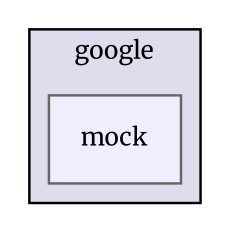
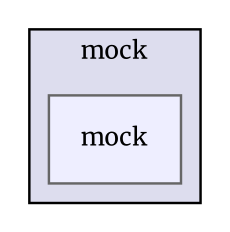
cluster "google": label "google" -> "mock"
